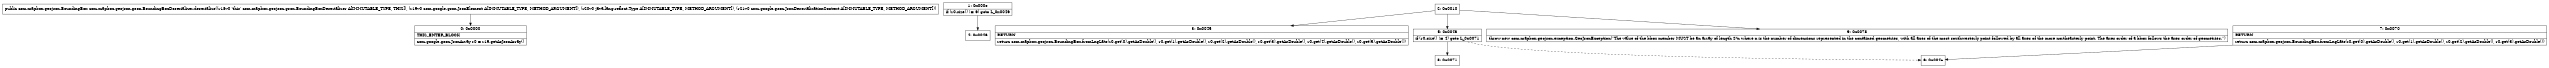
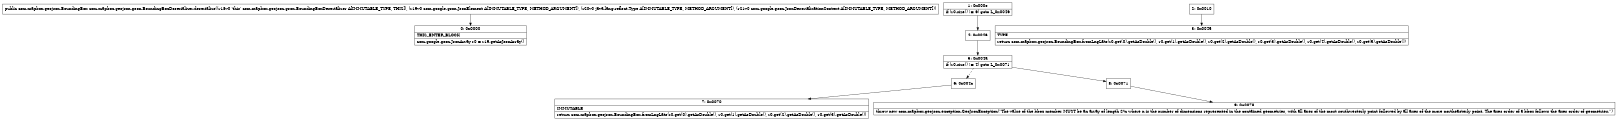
edge "2: 0x0010" -> "9: 0x0078": now "8: 0x0071" -> "9: 0x0078"
edge "2: 0x0010" -> "5: 0x004a": now "4: 0x0046" -> "5: 0x004a"
node "3: 0x0045": text "RETURN" -> "TYPE"
node "7: 0x0070": text "RETURN" -> "IMMUTABLE"
edge "7: 0x0070" -> "6: 0x004c": reversed
